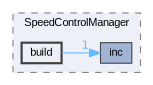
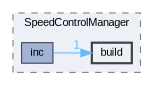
edge "build" -> "inc": reversed
